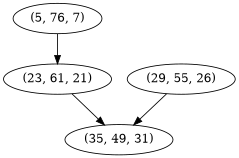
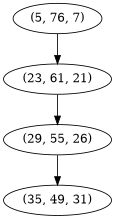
edge "(23, 61, 21)" -> "(35, 49, 31)": now "(23, 61, 21)" -> "(29, 55, 26)"
